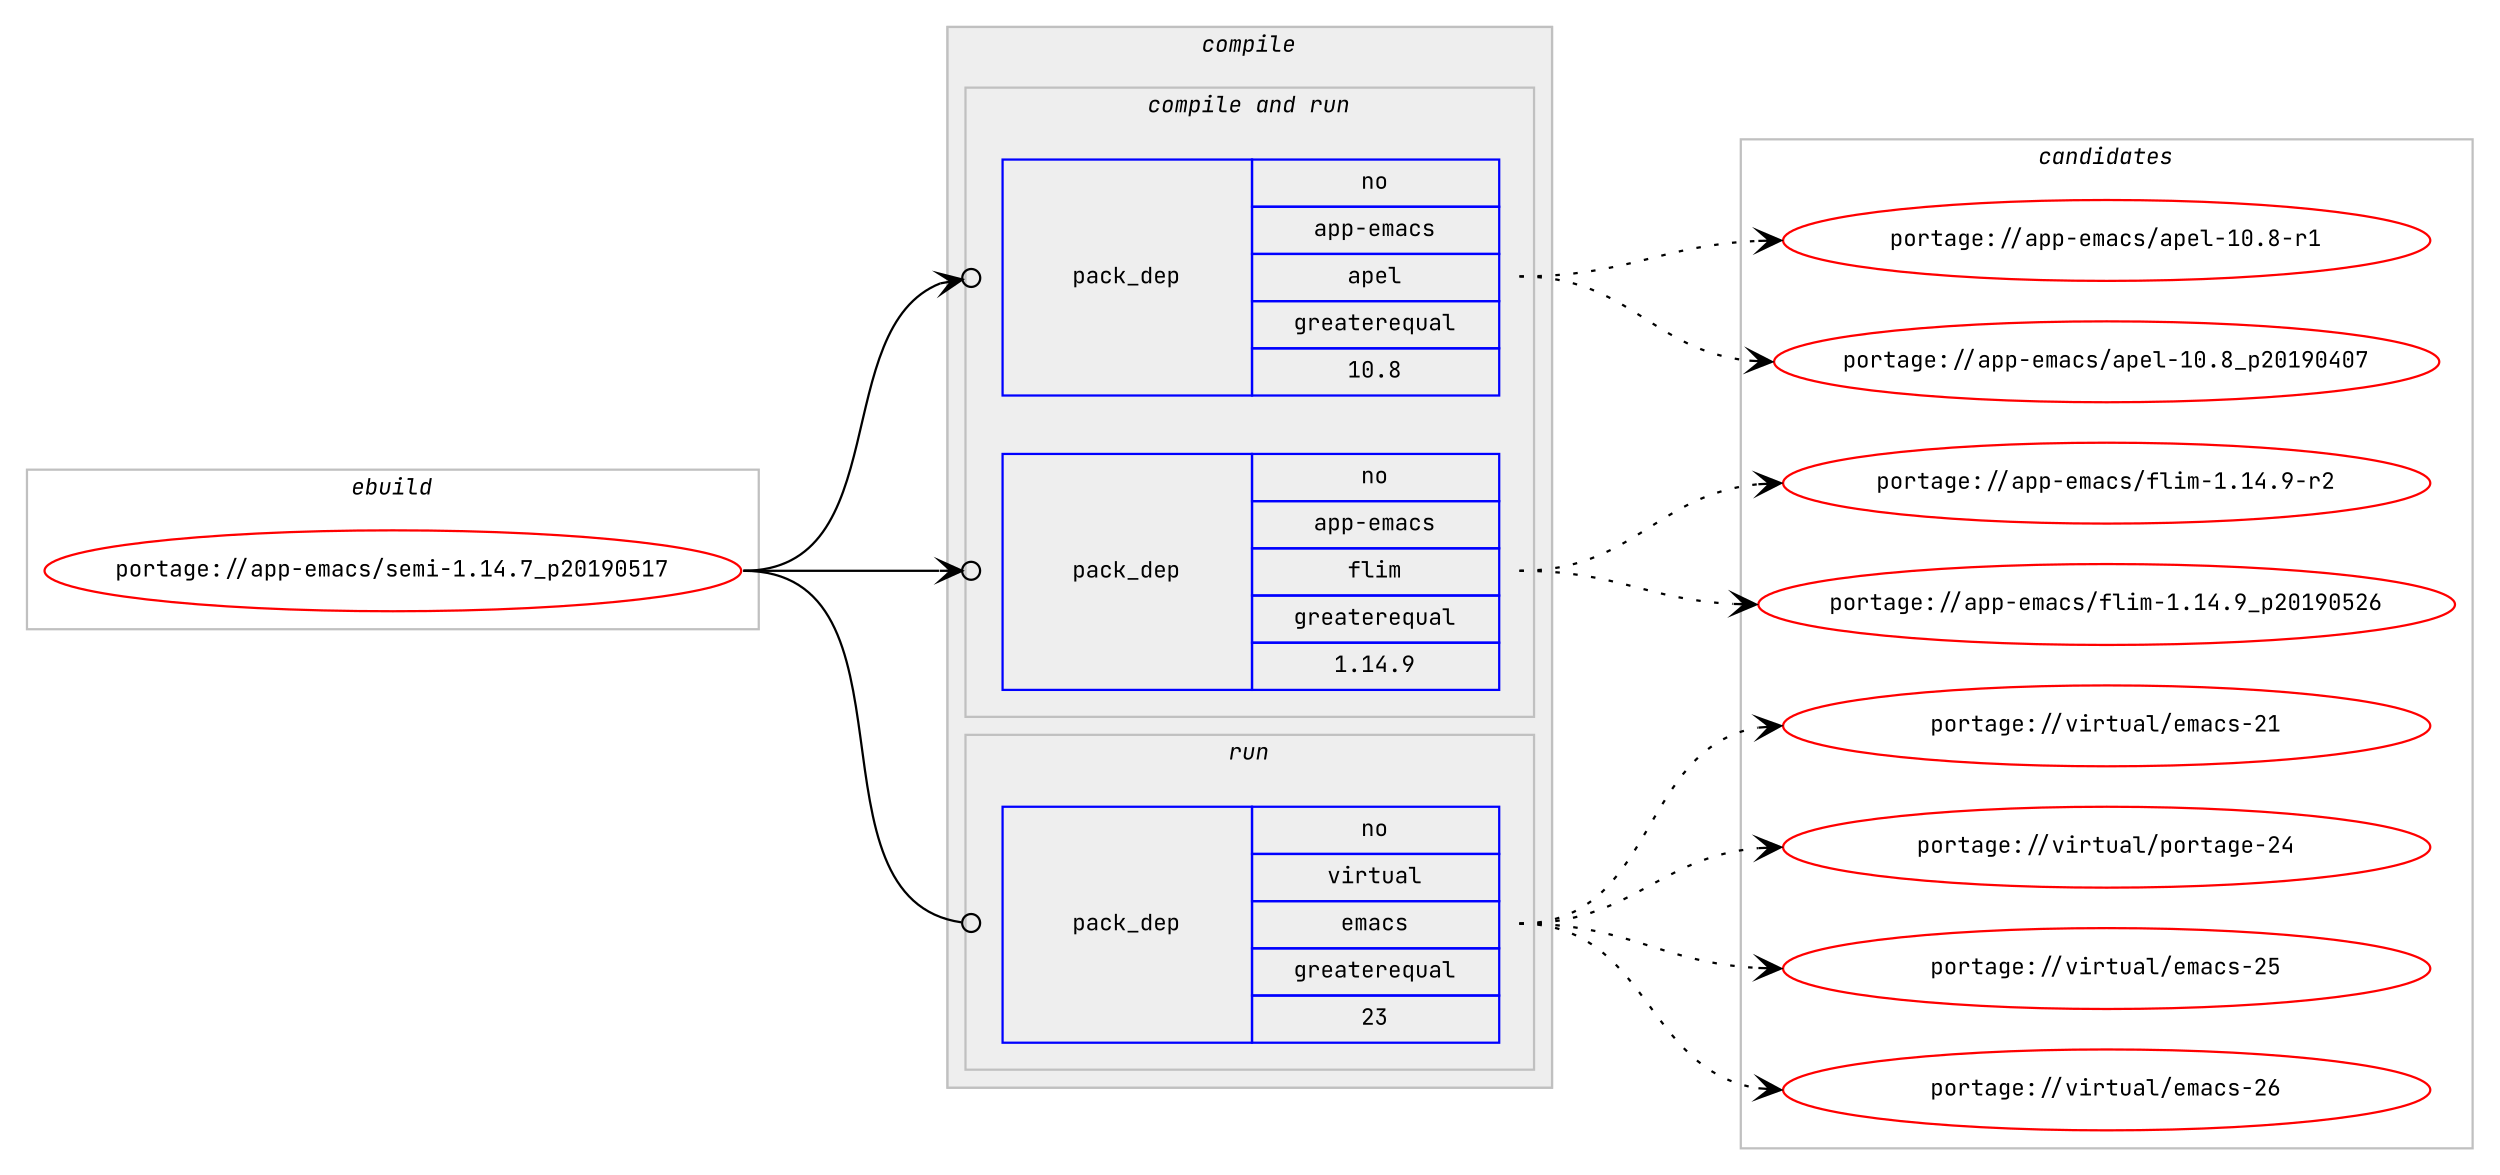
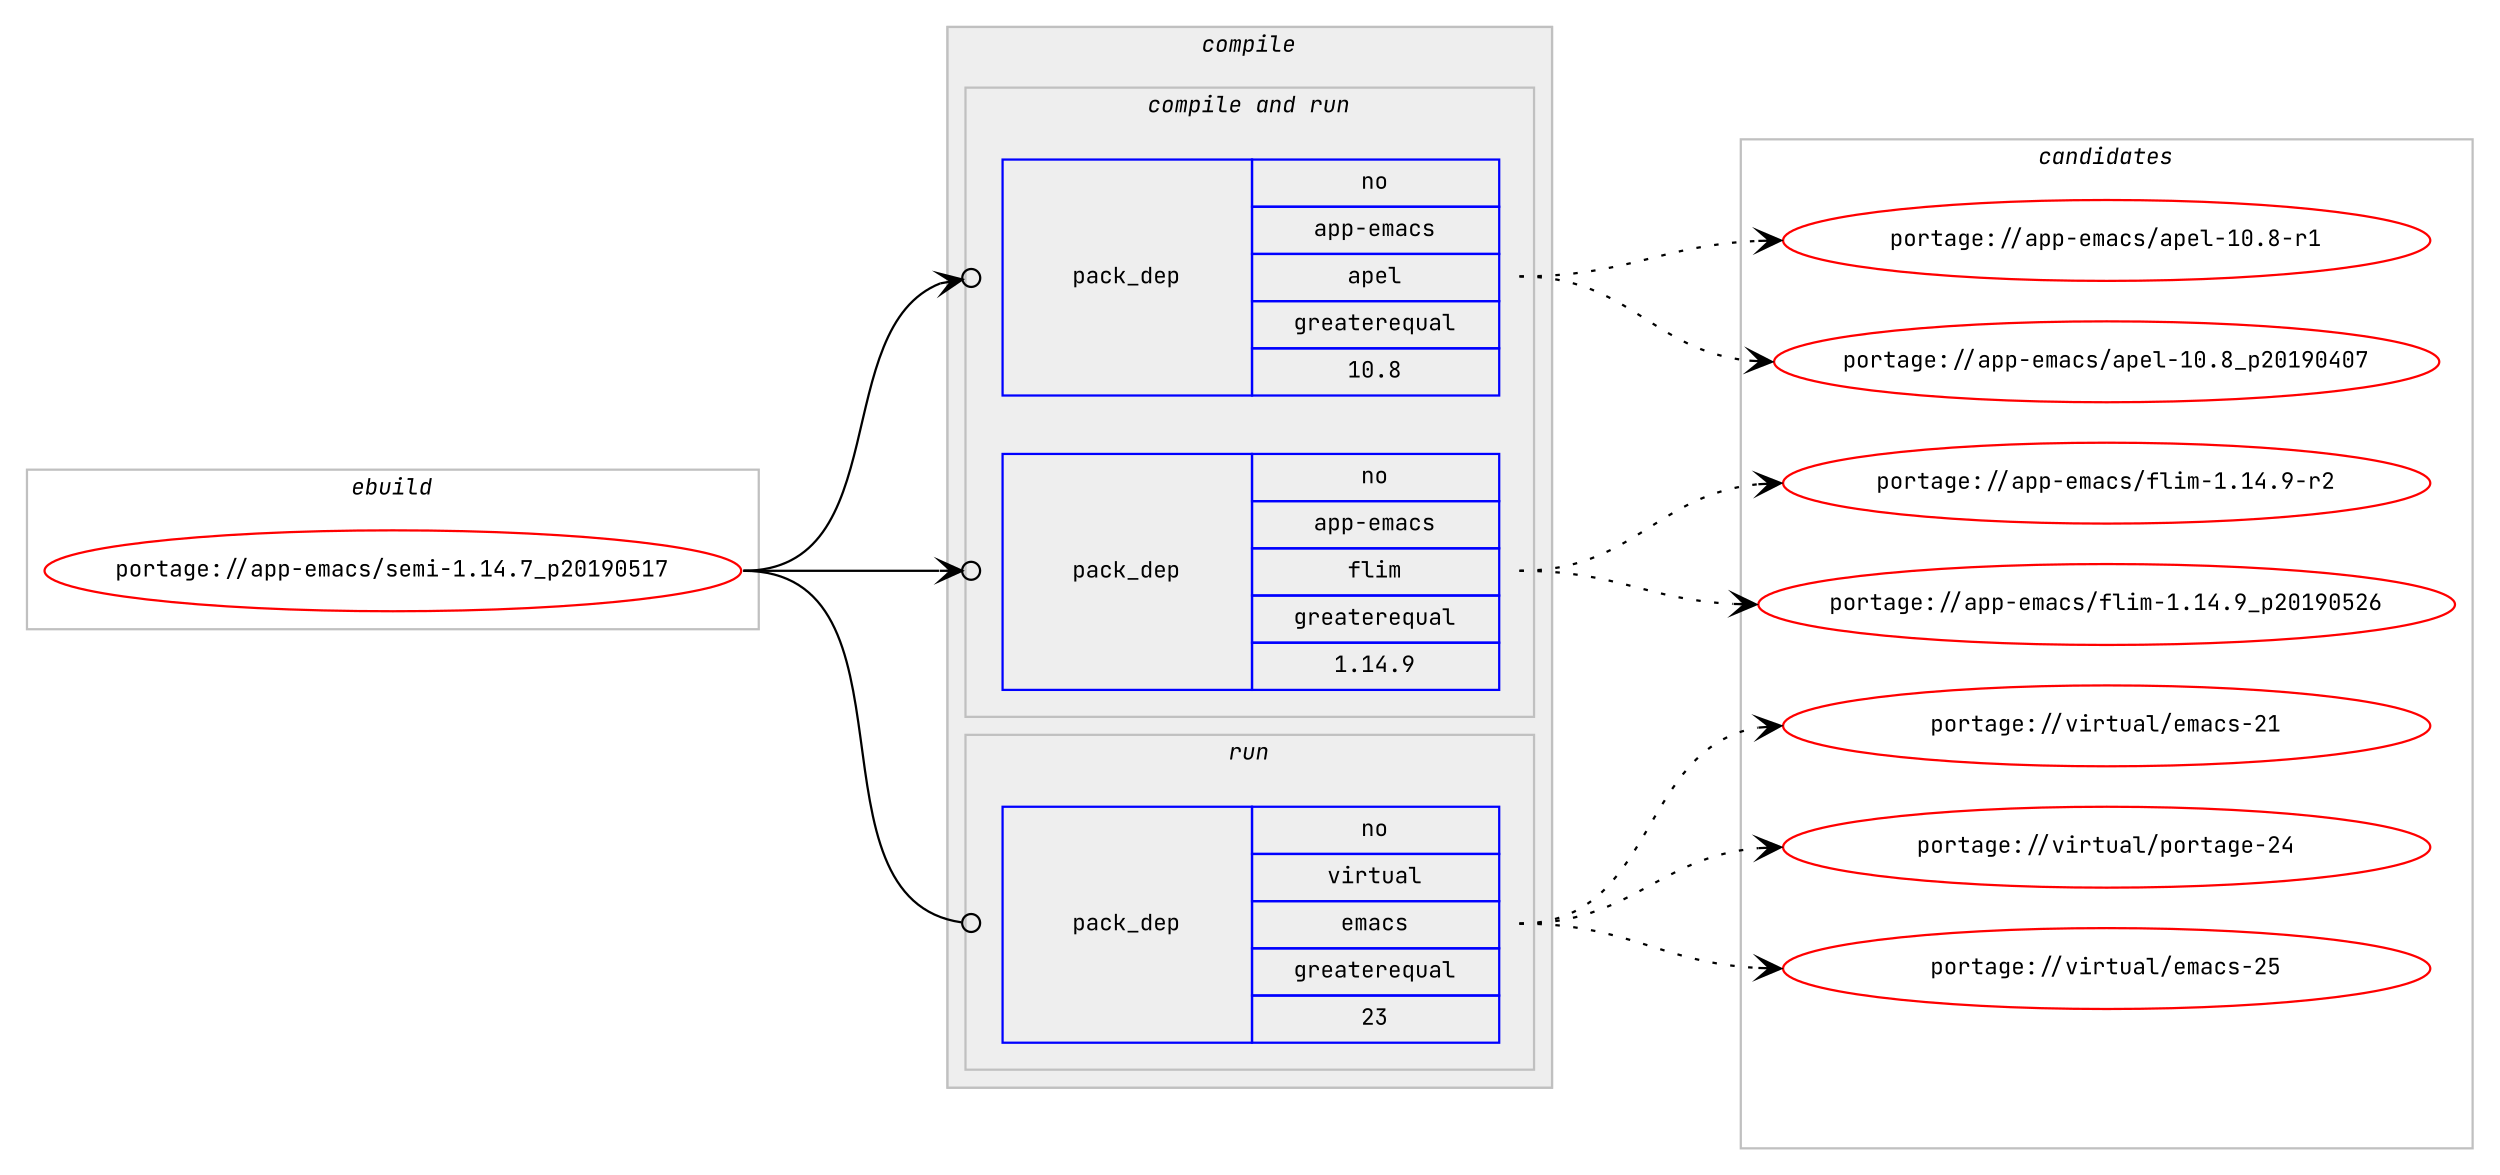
node "portage://virtual/emacs-26": removed
